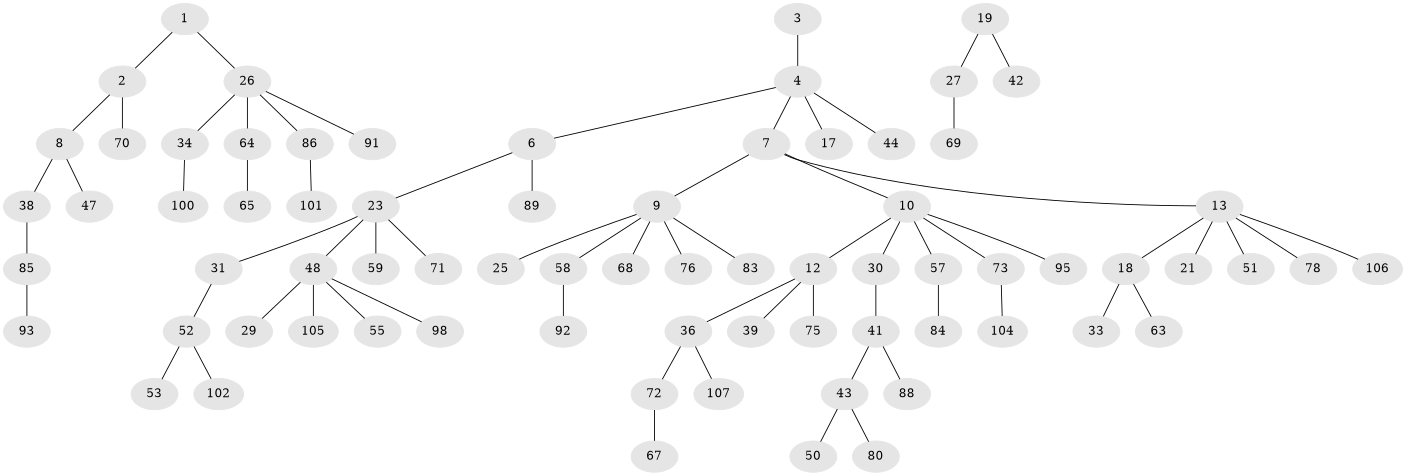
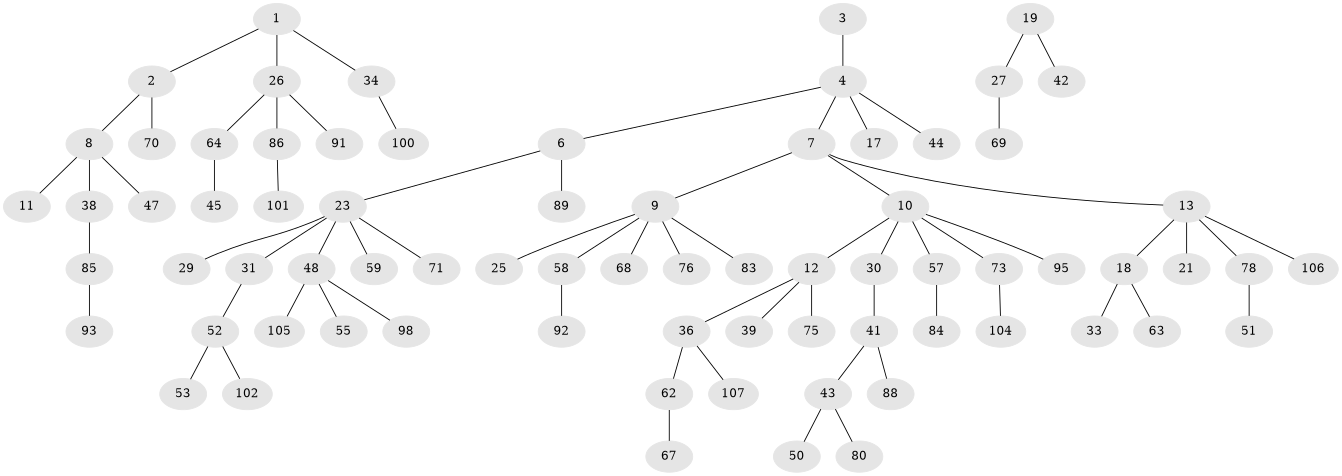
edge "26" -- "34": now "1" -- "34"
node "11": added
node "65": label "65" -> "45"
edge "13" -- "51": now "78" -- "51"
edge "48" -- "29": now "23" -- "29"
node "72": label "72" -> "62"
